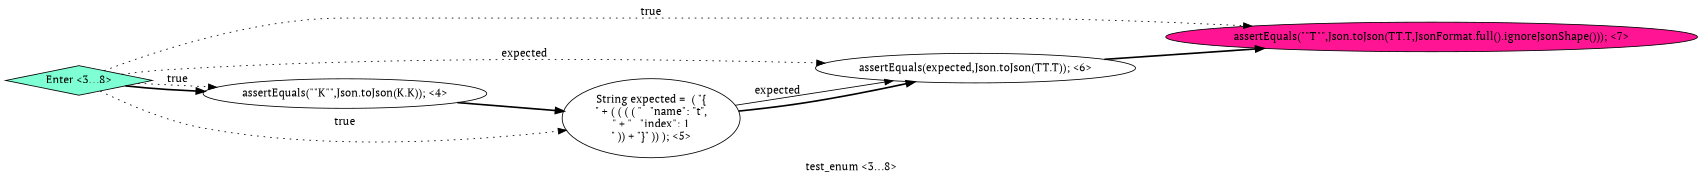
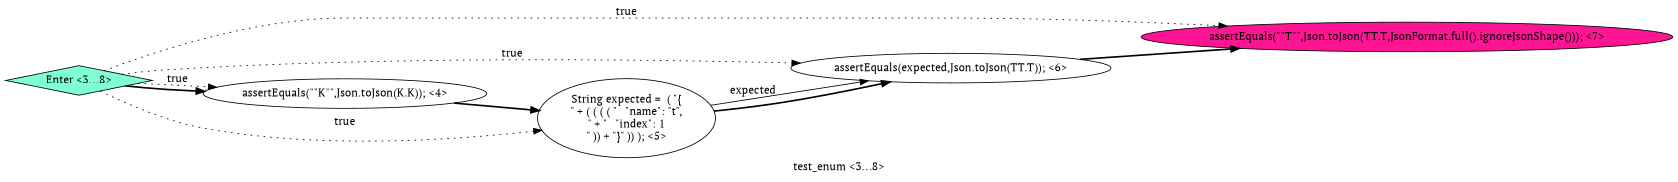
edge "Enter <3...8>" -> "assertEquals(expected,Json.toJson(TT.T)); <6>": label "expected" -> "true"
